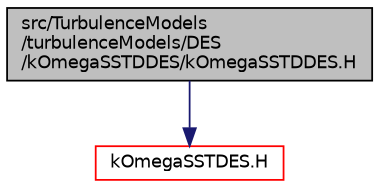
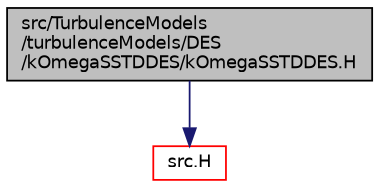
node "kOmegaSSTDES.H": label "kOmegaSSTDES.H" -> "src.H"
